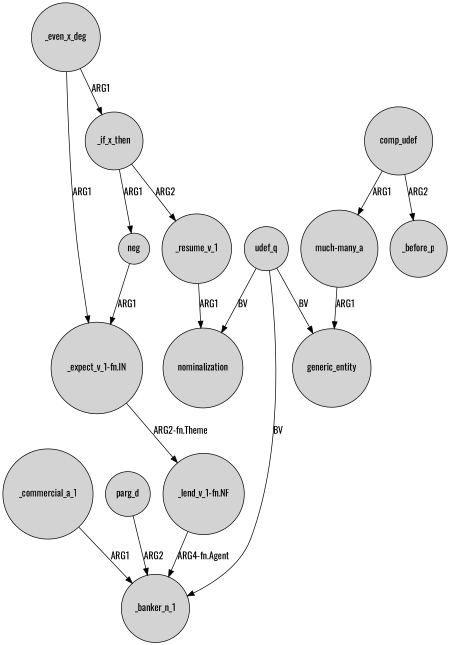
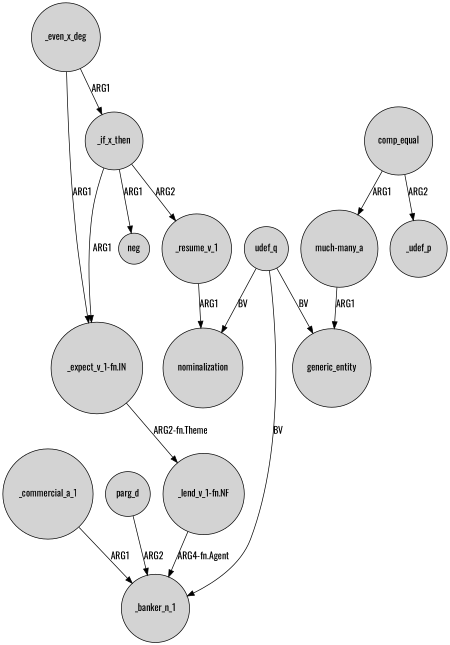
node "comp_udef": label "comp_udef" -> "comp_equal"
node "_before_p": label "_before_p" -> "_udef_p"
edge "neg" -> "_expect_v_1-fn.IN": now "_if_x_then" -> "_expect_v_1-fn.IN"
